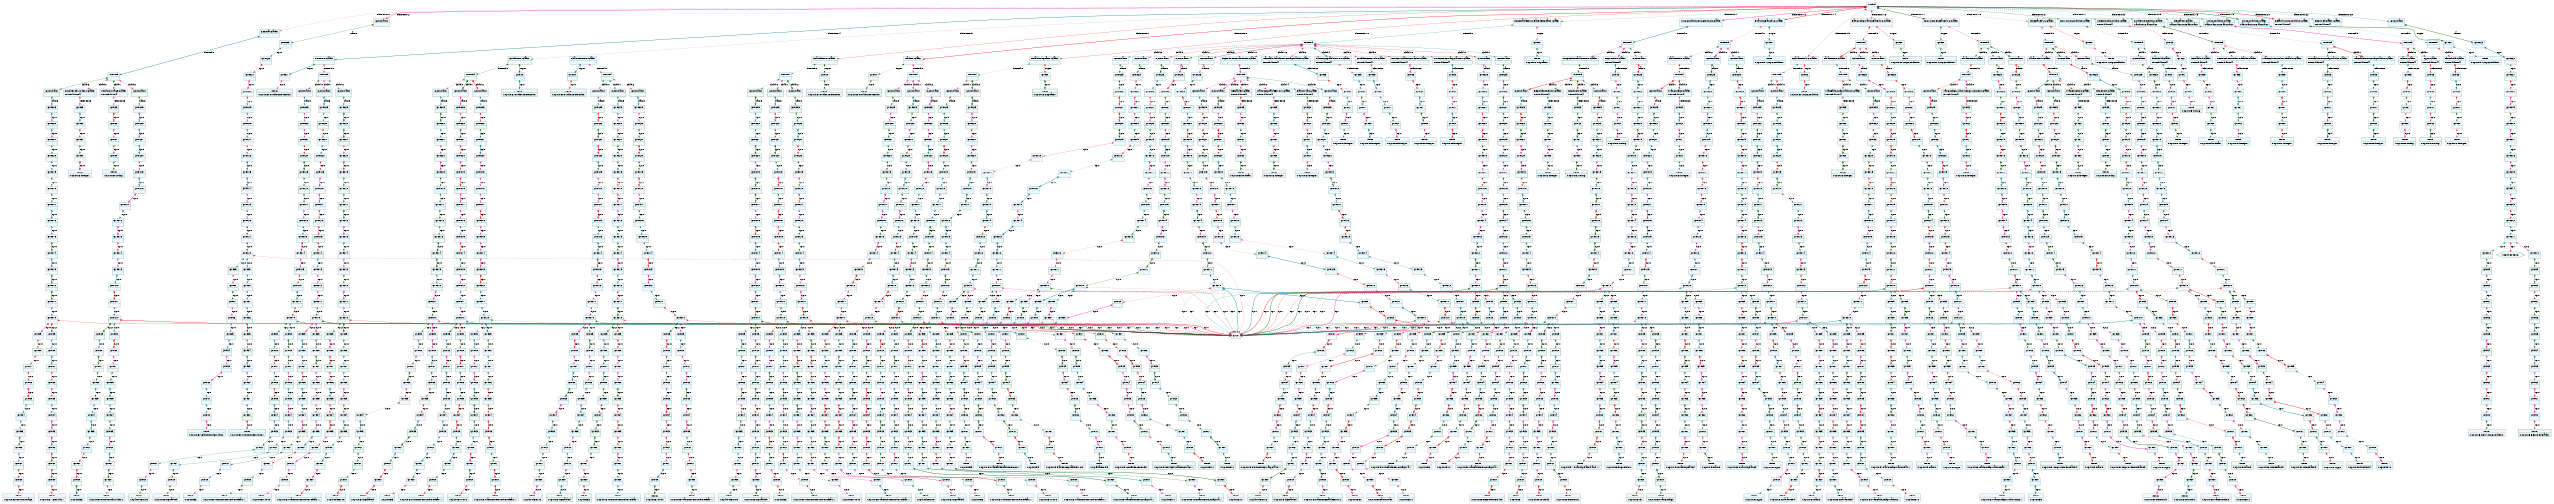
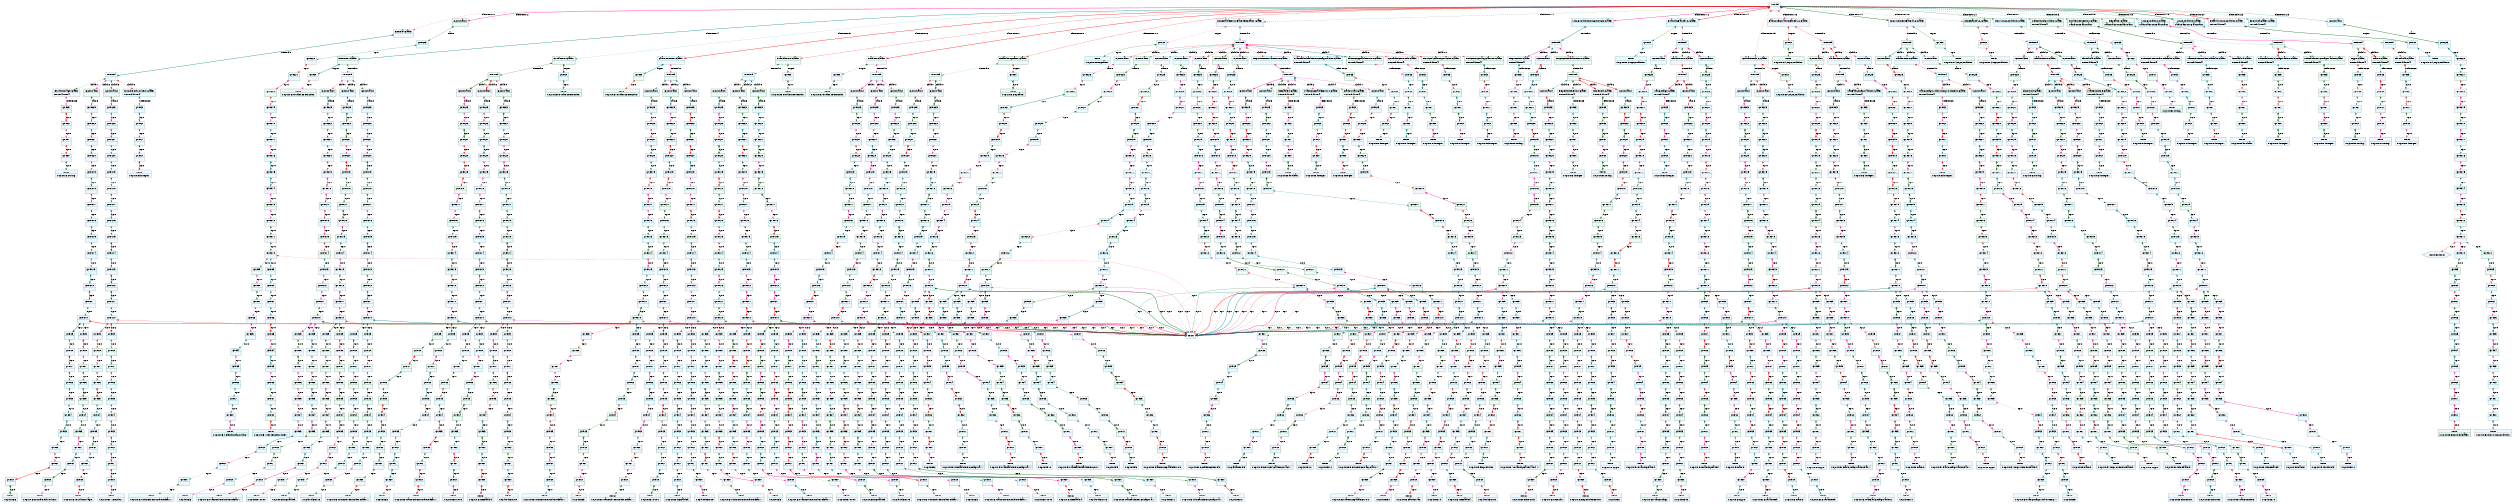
edge ":Model" -- "ChauvenetOD:Clafer": added, label "elements:6"
